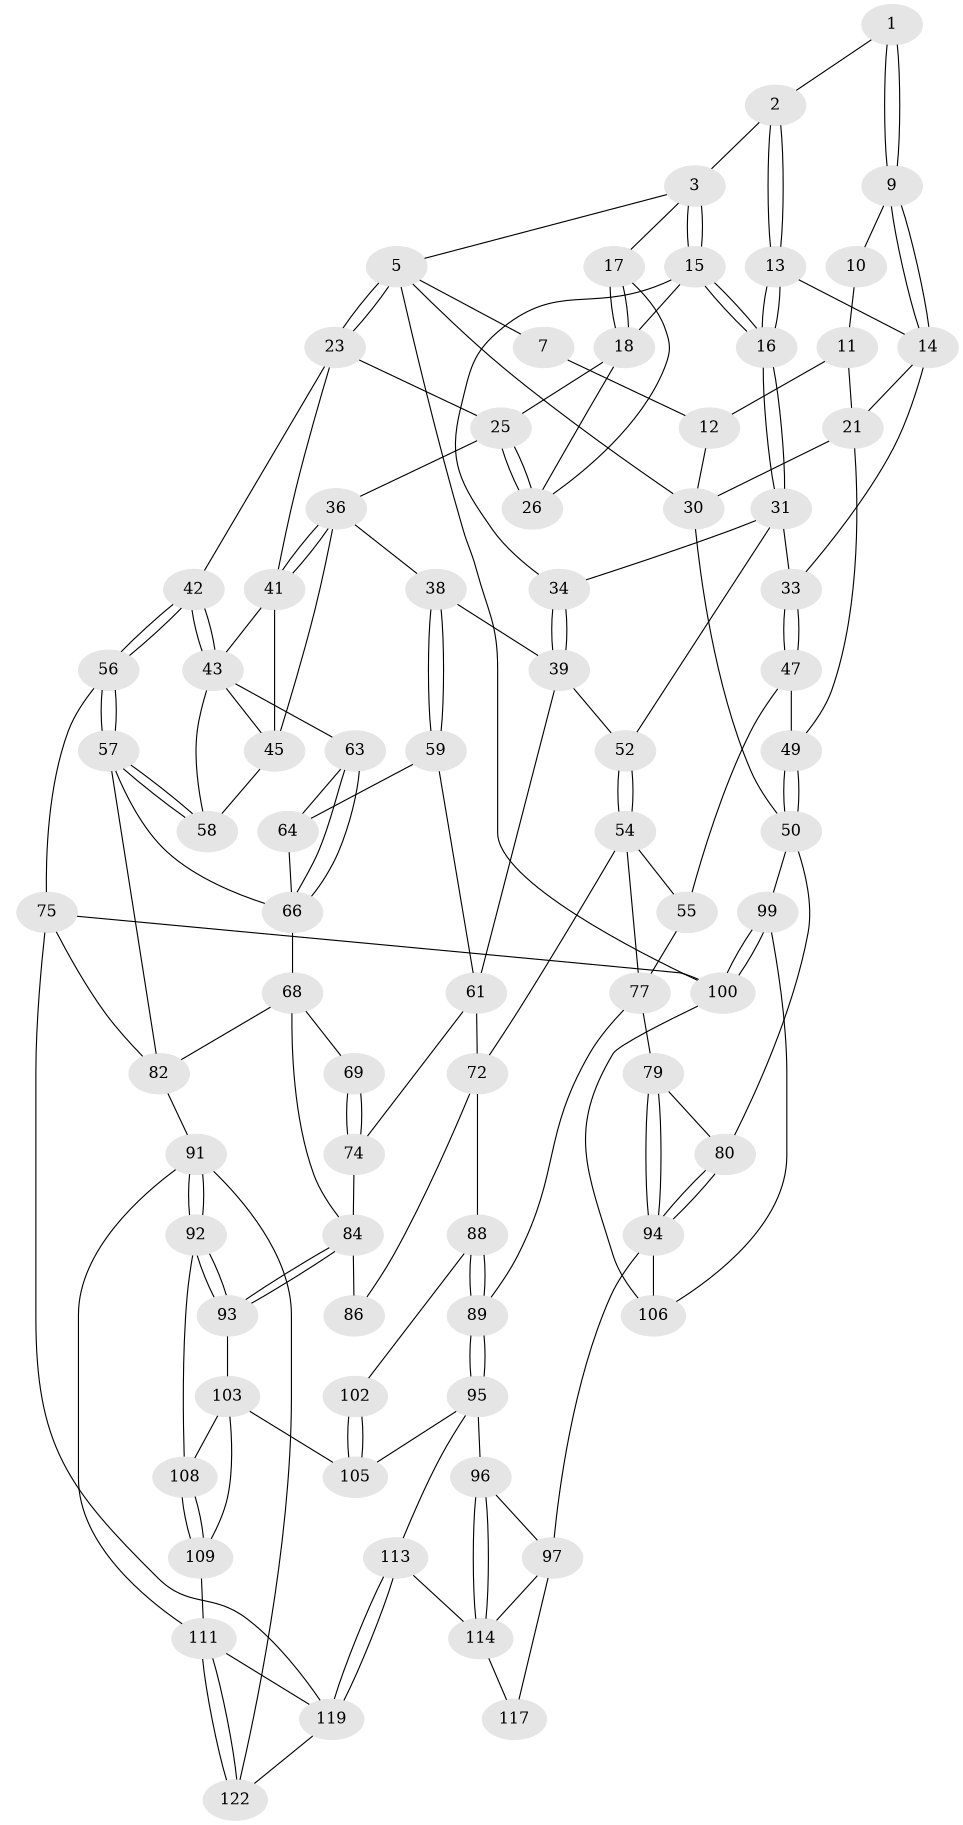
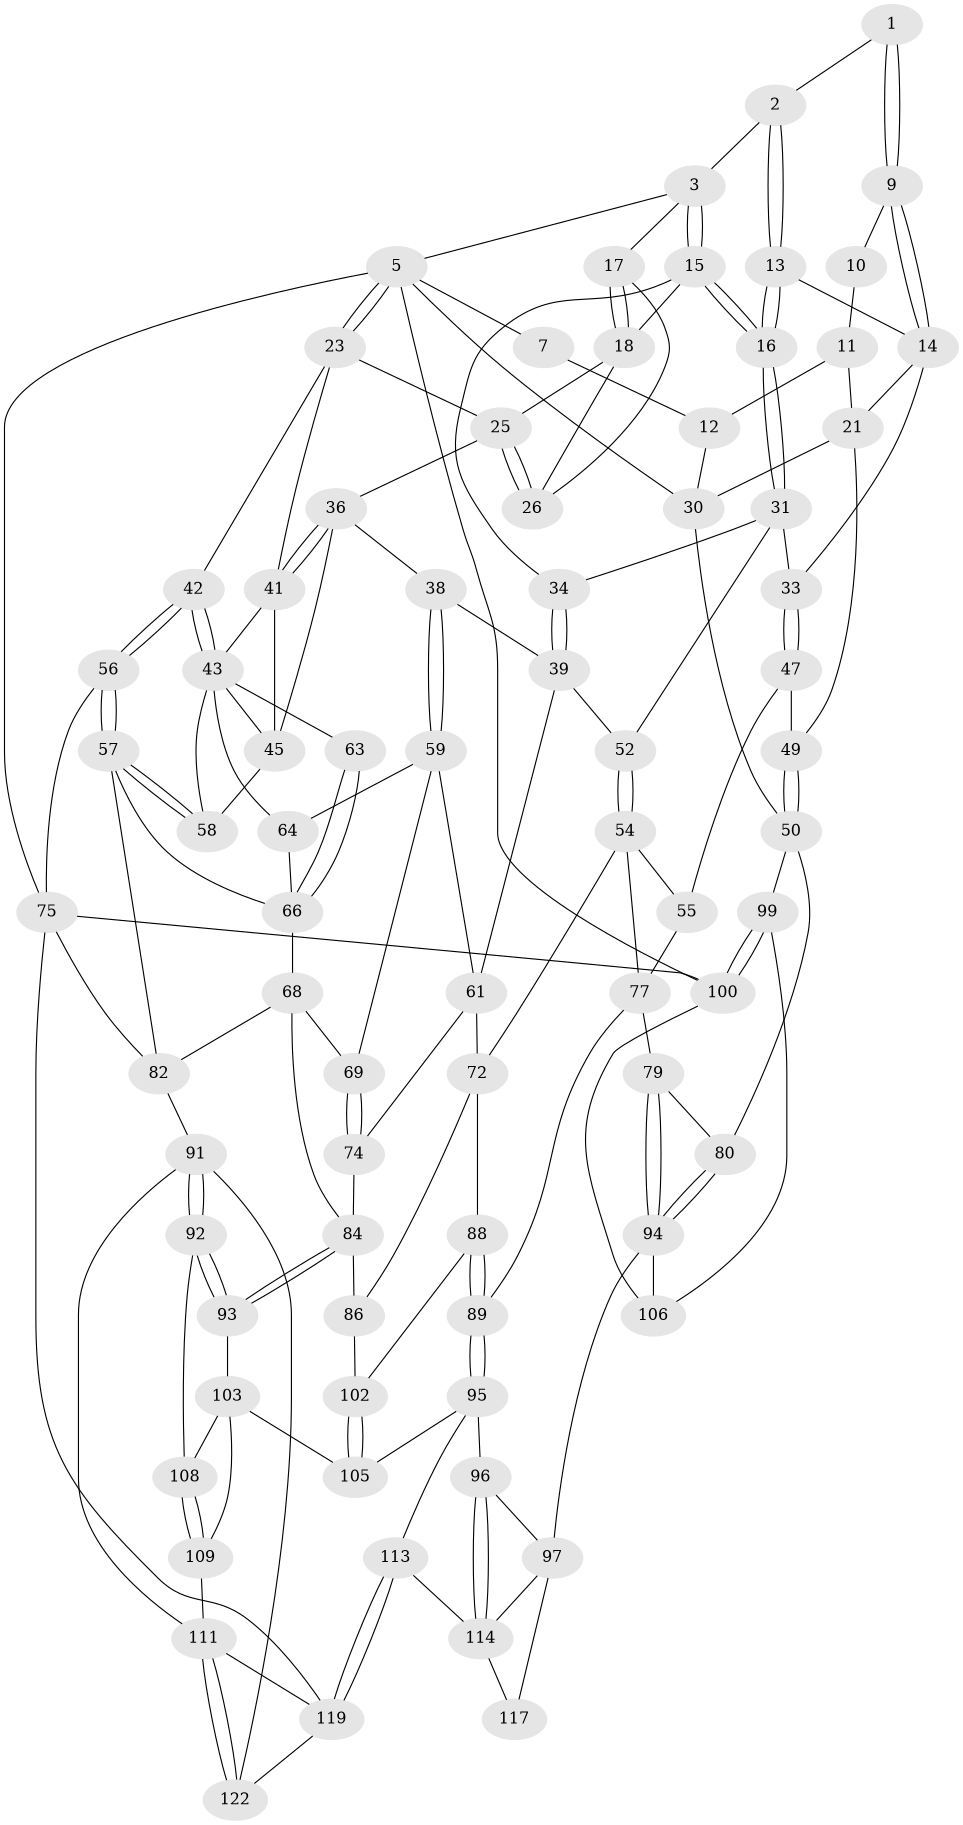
edge "5" -- "75": added
edge "63" -- "64": now "43" -- "64"
edge "59" -- "69": added
edge "86" -- "102": added
